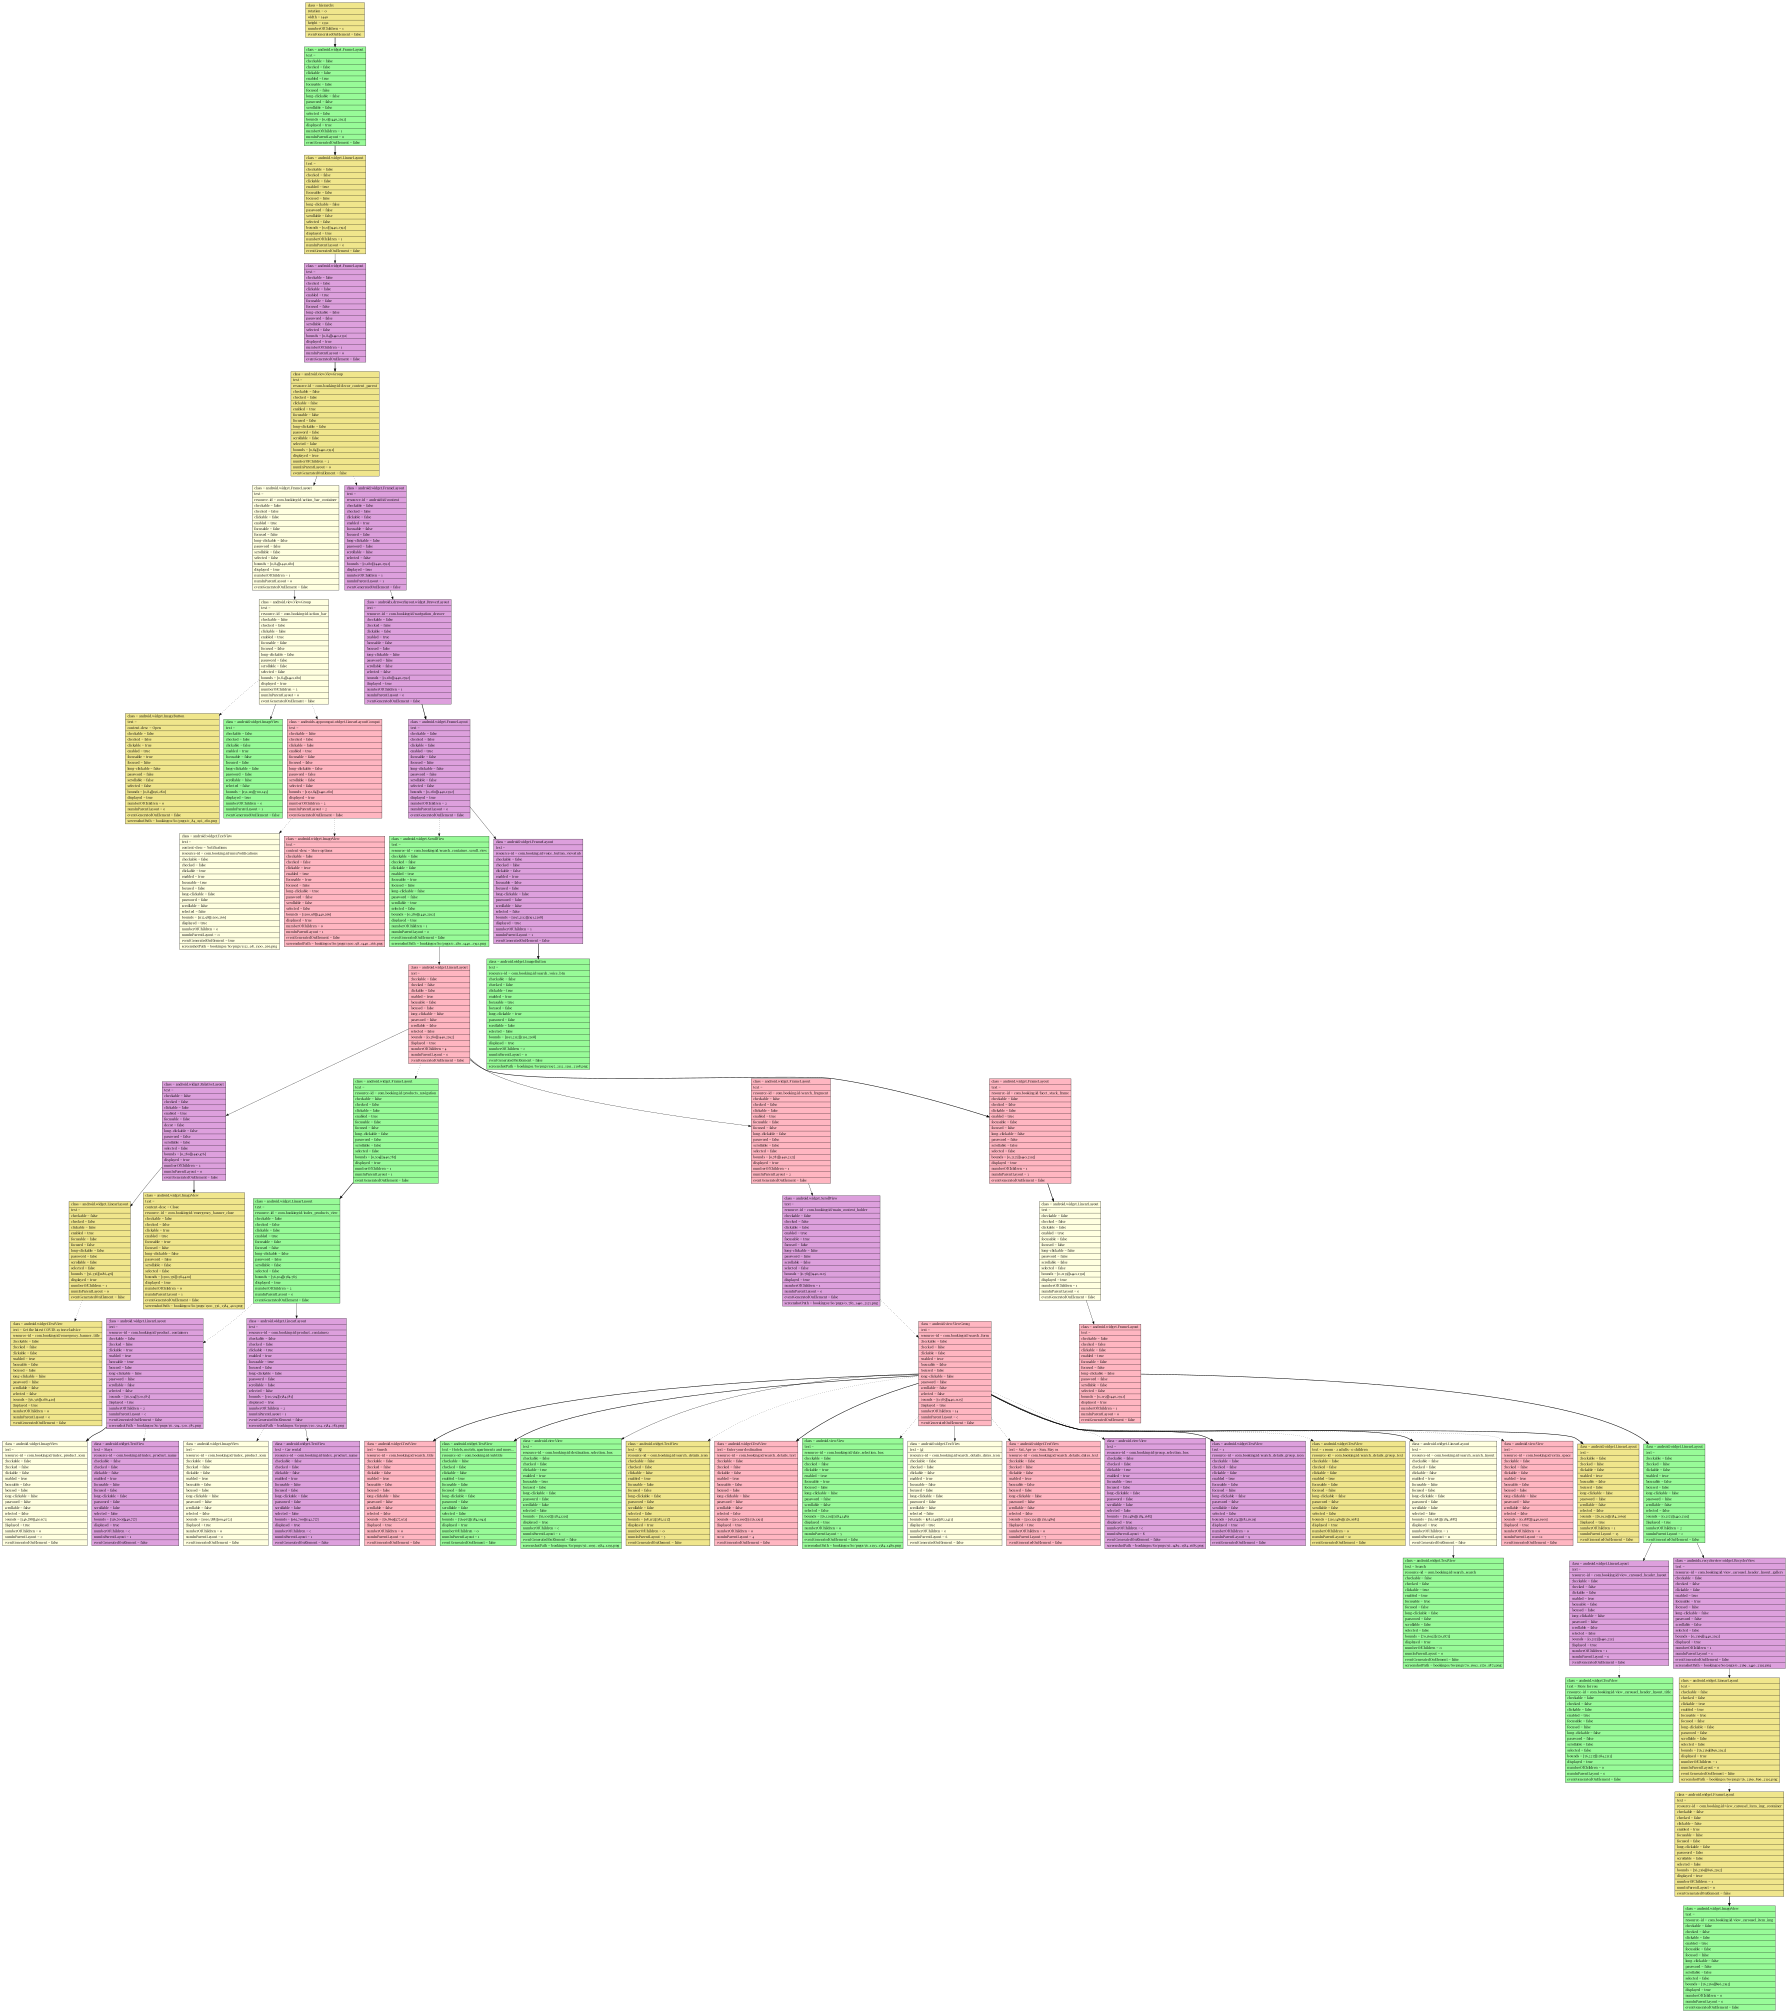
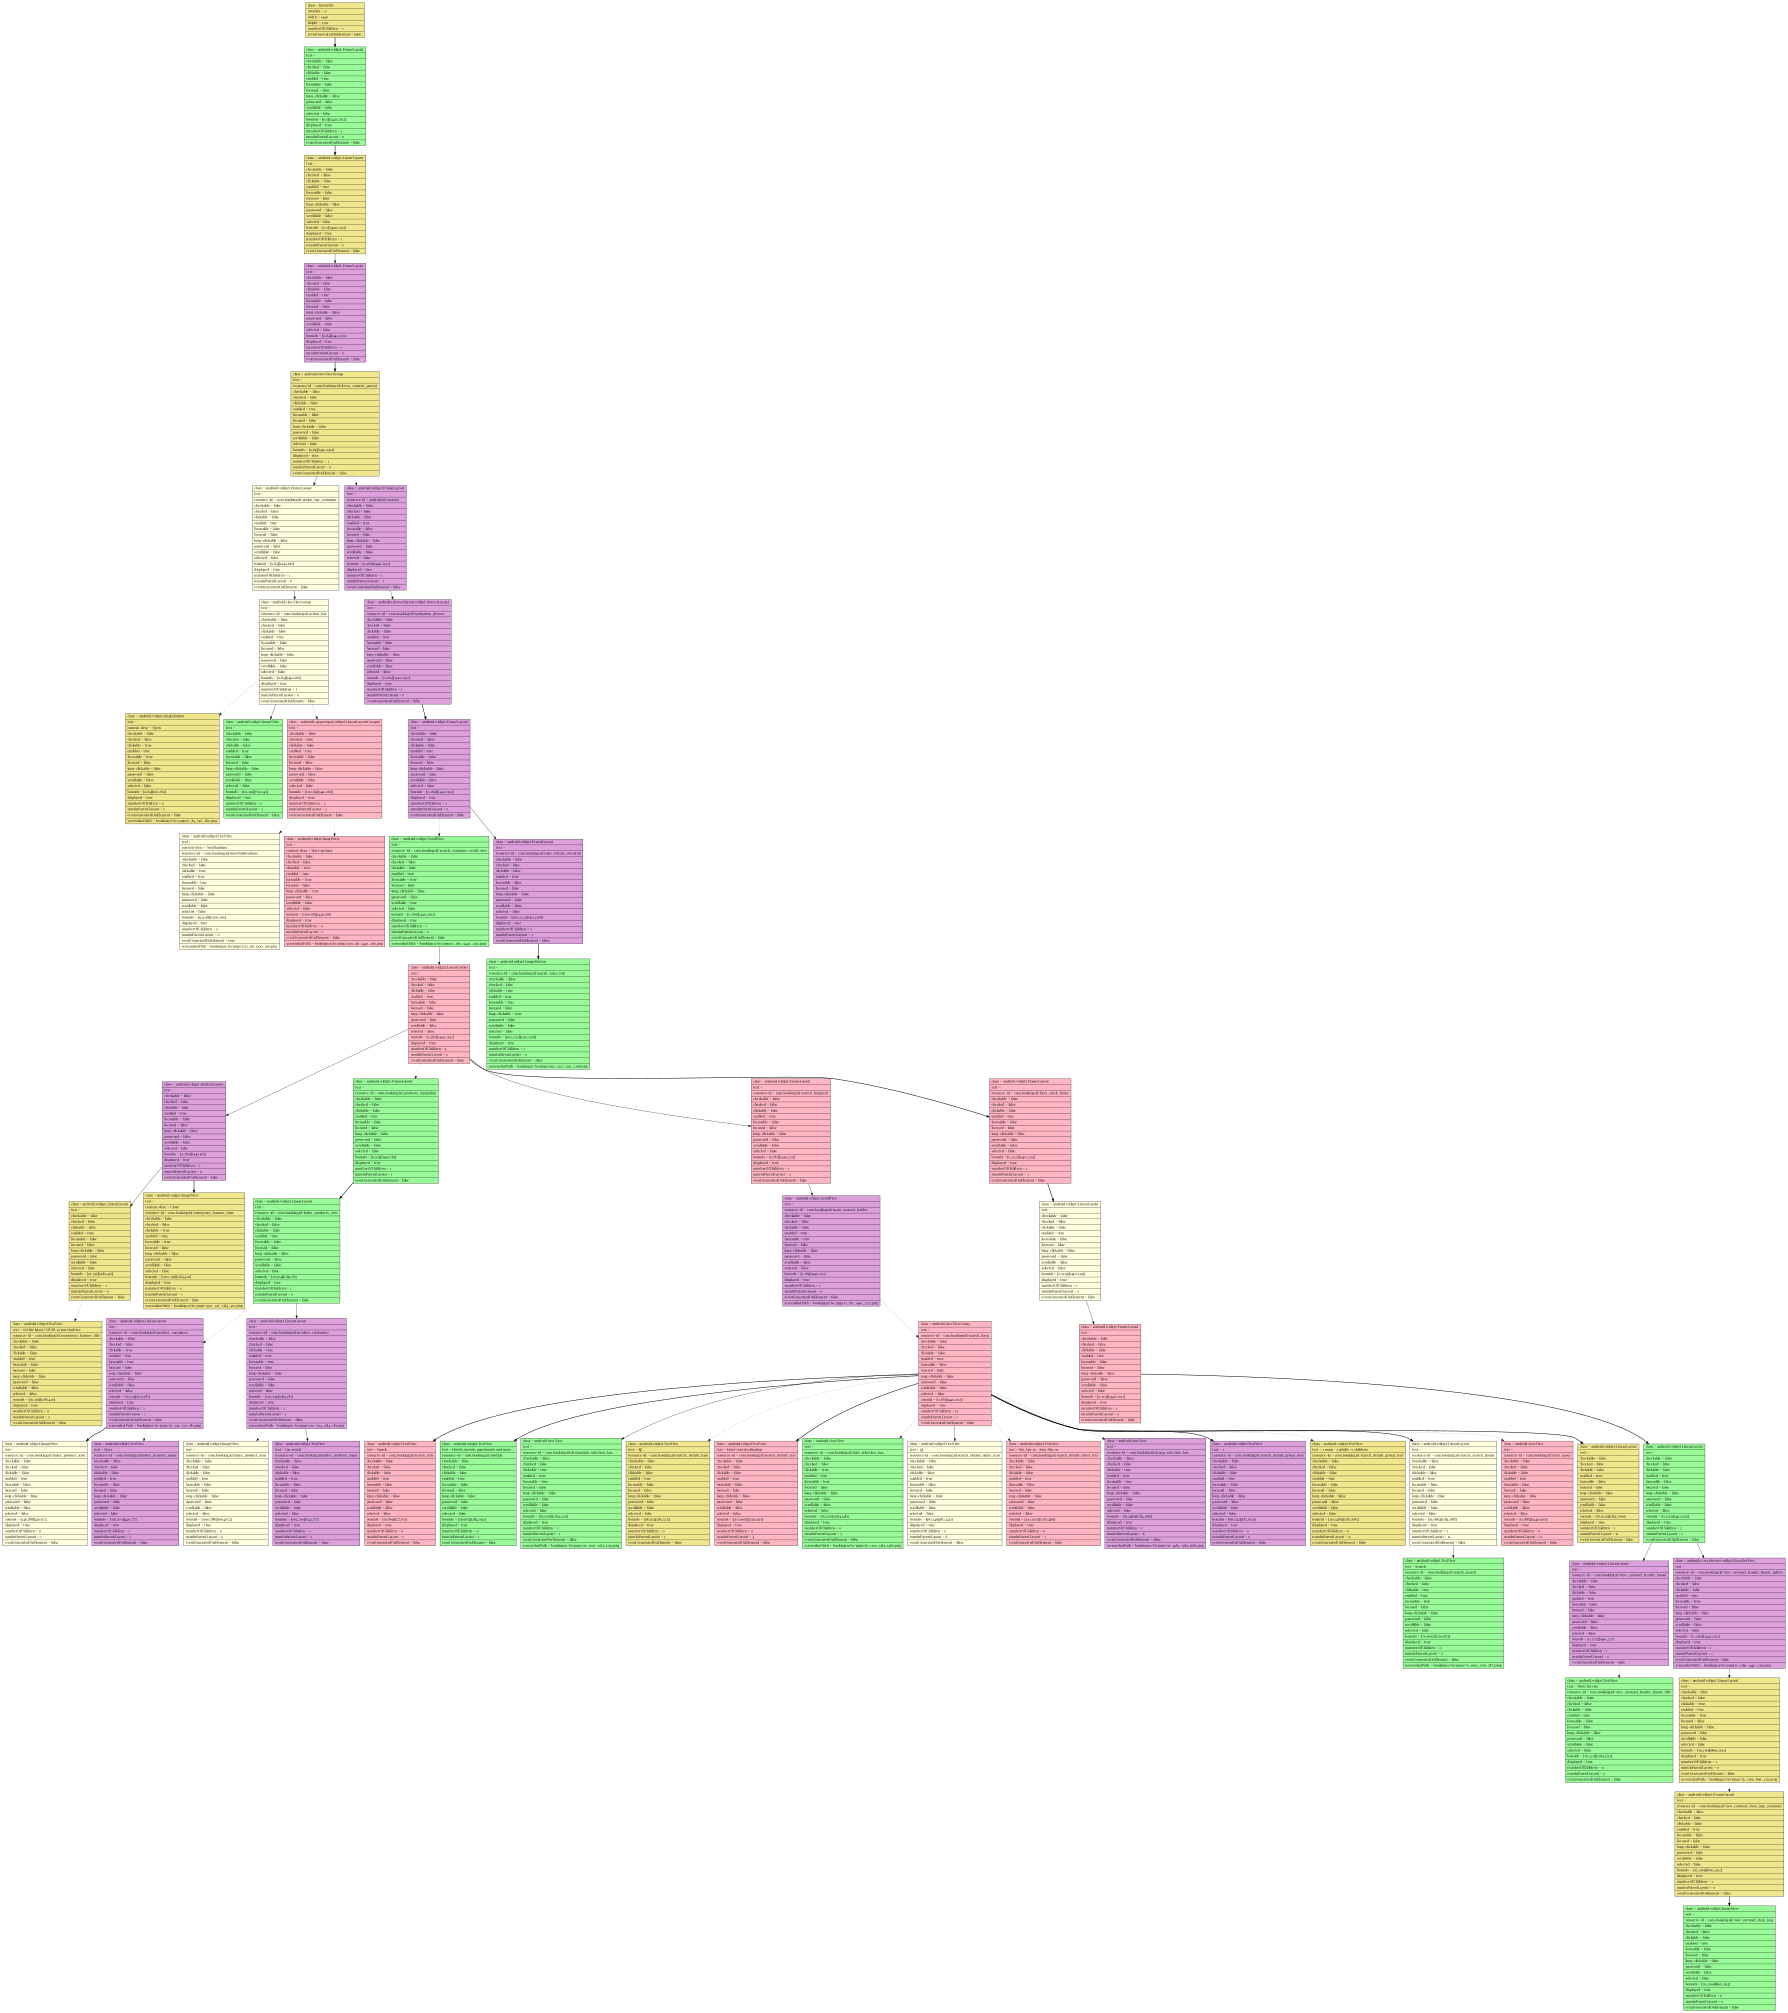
node "class = android.widget.RelativeLayout": text "decor = false" -> "focused = false"
